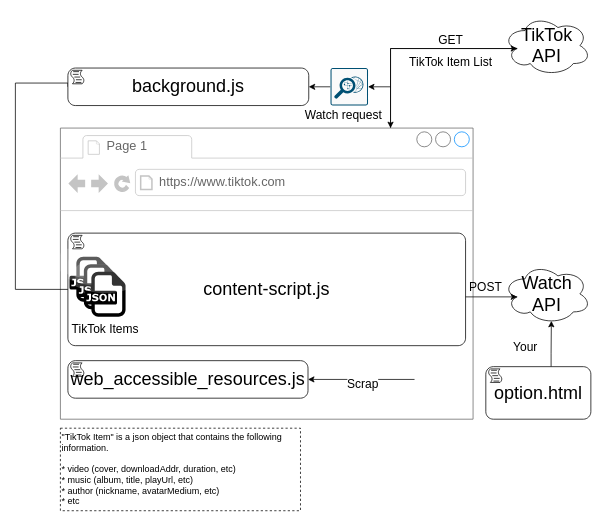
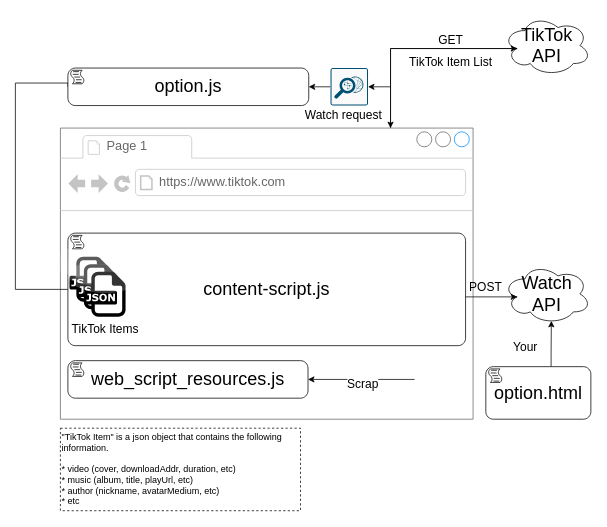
node "background.js": label "background.js" -> "option.js"
node "web_accessible_resources.js": label "web_accessible_resources.js" -> "web_script_resources.js"
